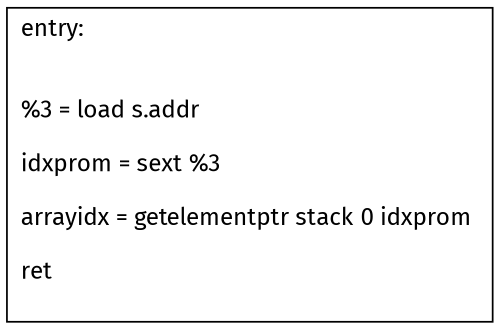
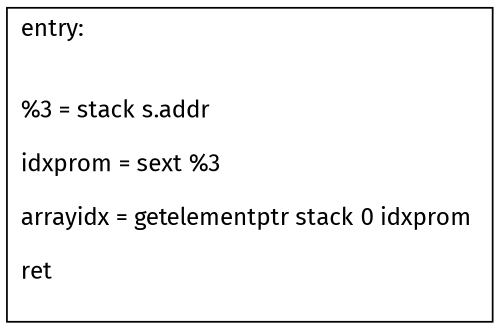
node "entry:": text "%3 = load s.addr" -> "%3 = stack s.addr"
